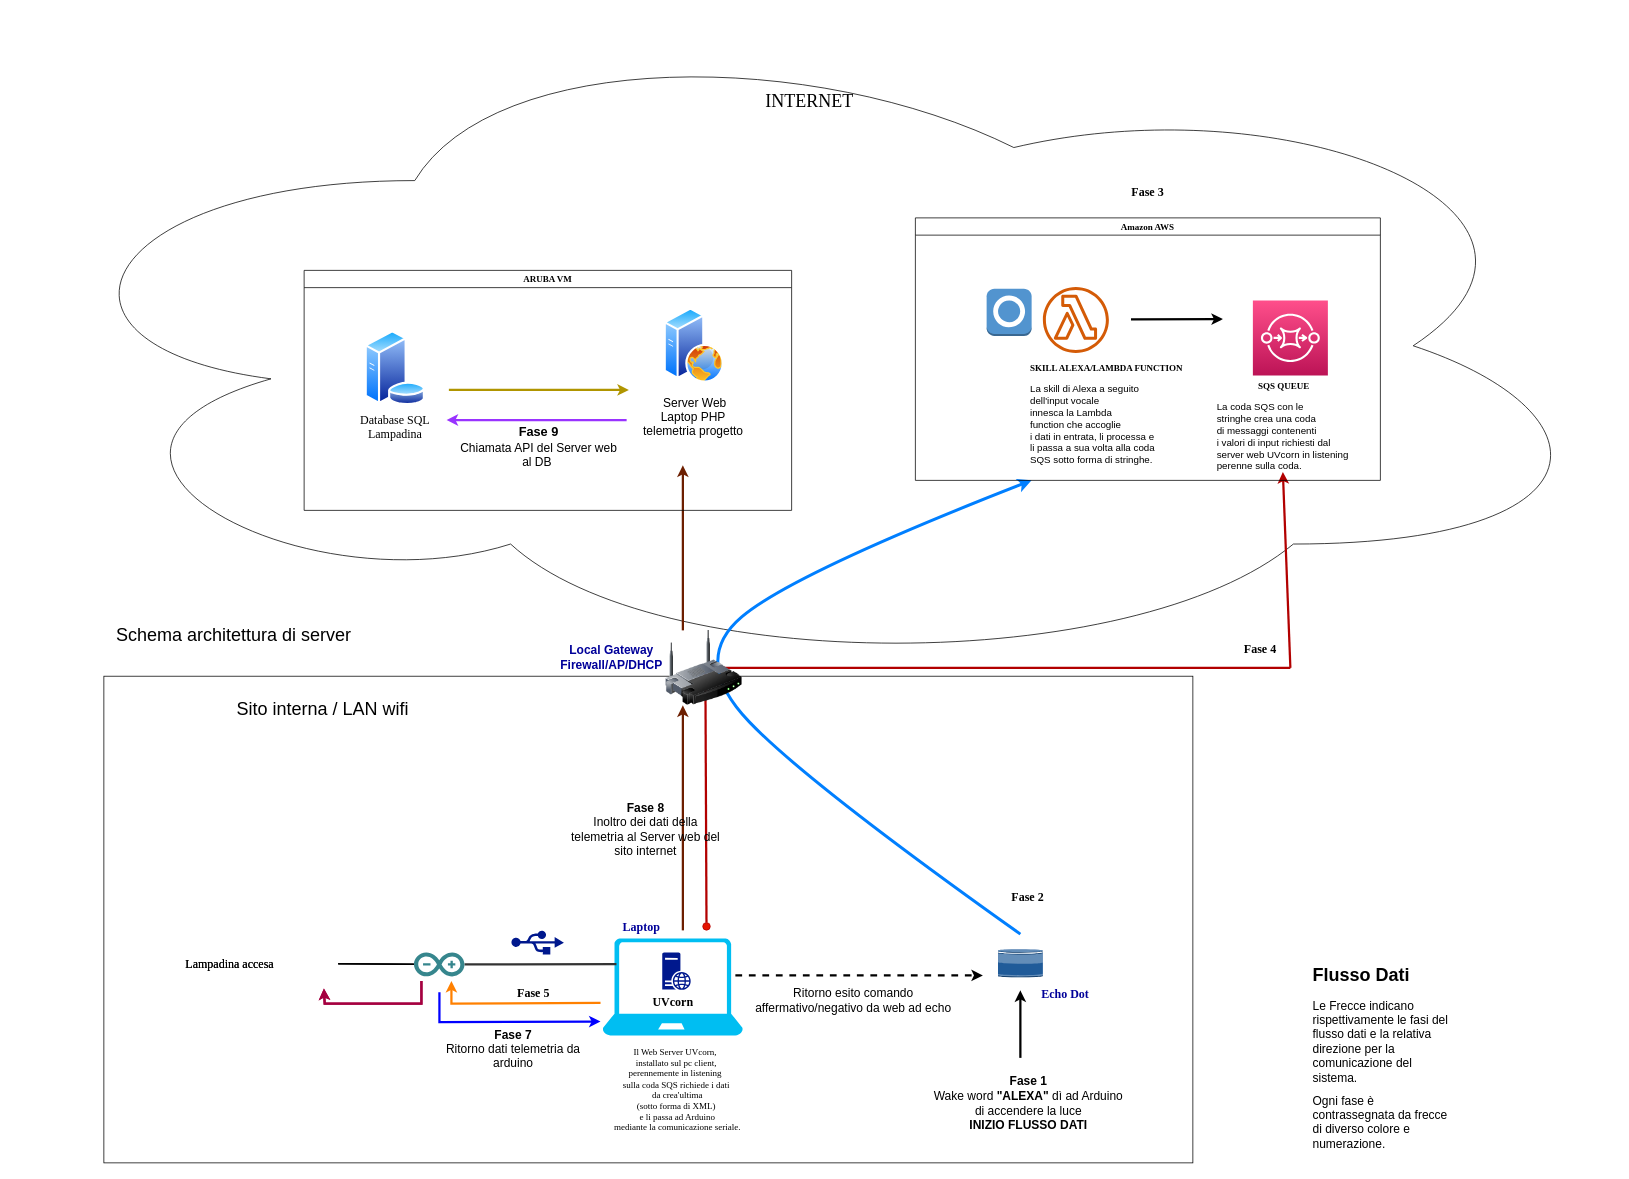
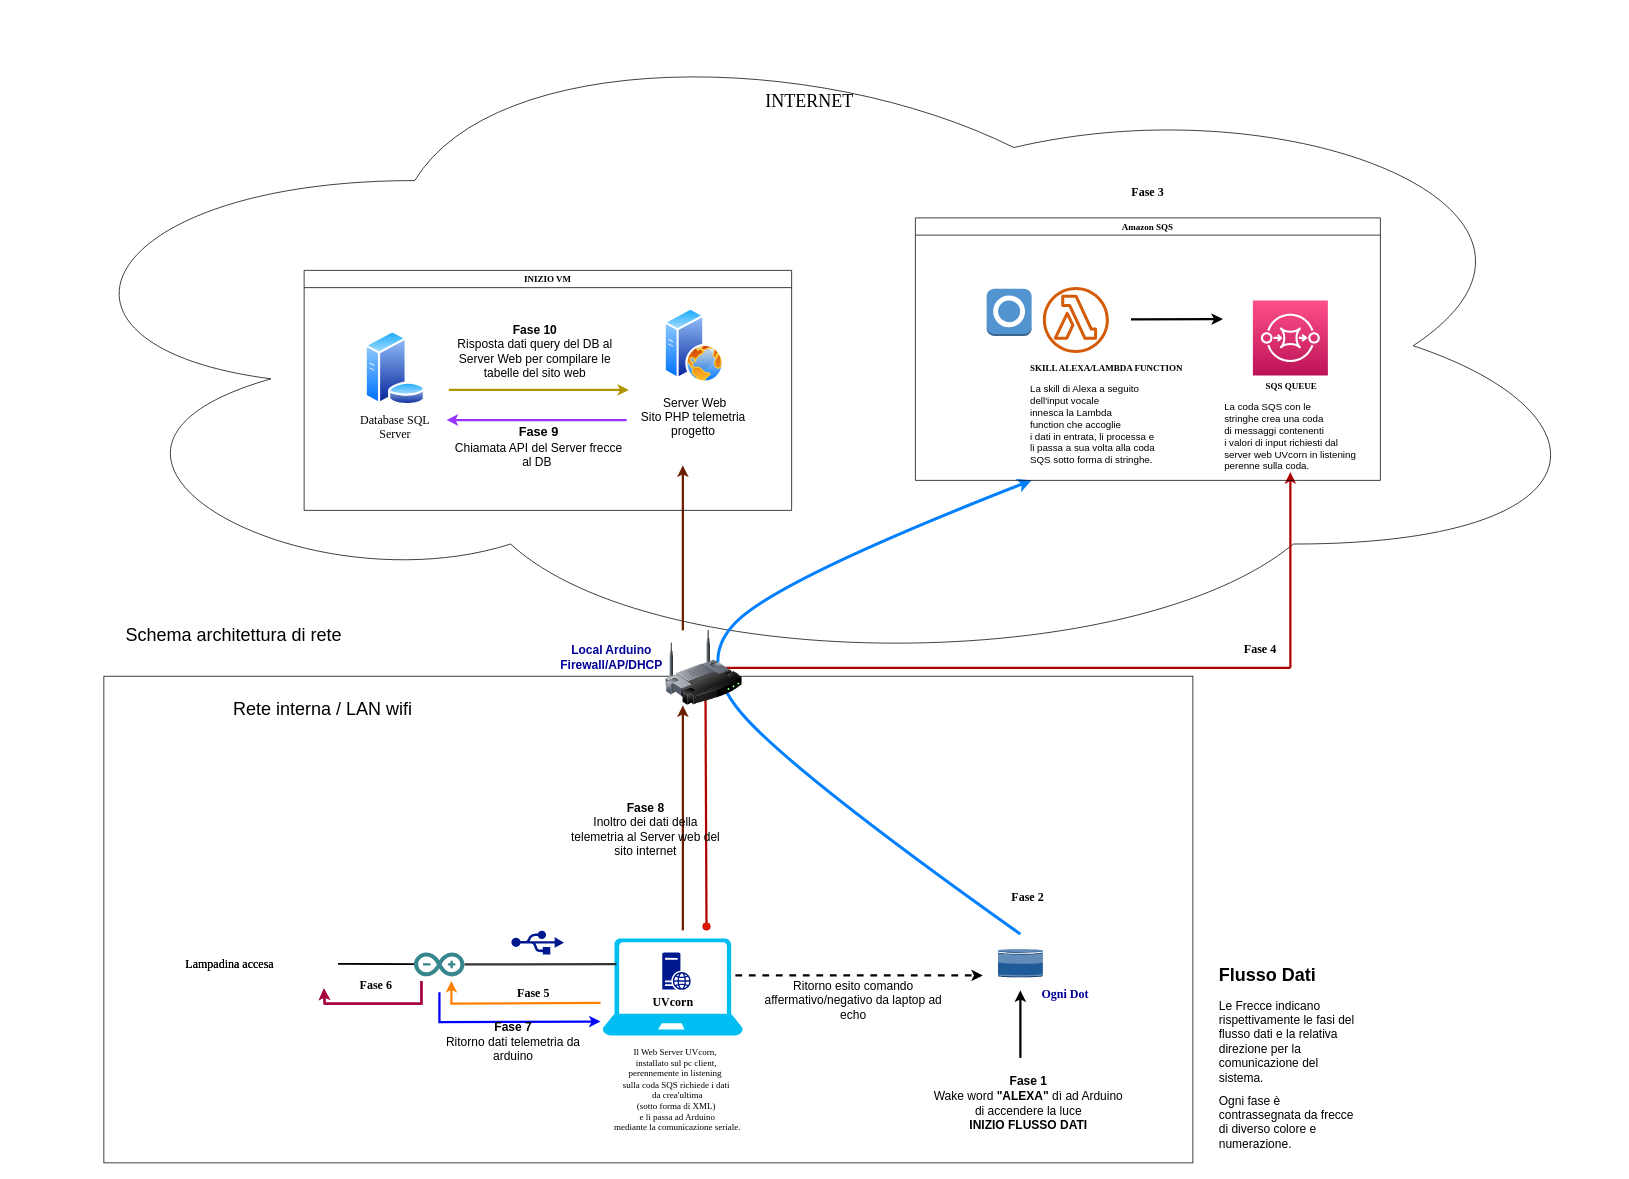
node "Amazon AWS": label "Amazon AWS" -> "Amazon SQS"
node "ARUBA VM": label "ARUBA VM" -> "INIZIO VM"
node "Fase 10 Risposta dati query del DB al Server Web per compilare le tabelle del sito web": added
node "Server Web Laptop PHP telemetria progetto": label "Server Web Laptop PHP telemetria progetto" -> "Server Web Sito PHP telemetria progetto"
node "Database SQL Lampadina": label "Database SQL Lampadina" -> "Database SQL Server"
node "SQS QUEUE La coda SQS con le stringhe crea una coda di messaggi contenenti i valori di input richiesti dal server web UVcorn in listening perenne sulla coda.": moved (1283, 431) -> (1290, 431)
node "Fase 9 Chiamata API del Server web al DB": label "Fase 9 Chiamata API del Server web al DB" -> "Fase 9 Chiamata API del Server frecce al DB"
node "Schema architettura di server": label "Schema architettura di server" -> "Schema architettura di rete"
node "Local GatewayFirewall/AP/DHCP": label "Local GatewayFirewall/AP/DHCP" -> "Local ArduinoFirewall/AP/DHCP"
node "Sito interna / LAN wifi": label "Sito interna / LAN wifi" -> "Rete interna / LAN wifi"
node "Laptop": removed
node "Fase 6": added
node "Echo Dot": label "Echo Dot" -> "Ogni Dot"
node "Ritorno esito comando affermativo/negativo da web ad echo": label "Ritorno esito comando affermativo/negativo da web ad echo" -> "Ritorno esito comando affermativo/negativo da laptop ad echo"
node "Fase 7 Ritorno dati telemetria da arduino": moved (513, 1049) -> (513, 1041)
node "Flusso DatiLe Frecce indicano rispettivamente le fasi del flusso dati e la relativa direzione per la comunicazione del sistema. Ogni fase è contrassegnata da frecce di diverso colore e numerazione.": moved (1380, 1062) -> (1287, 1062)
